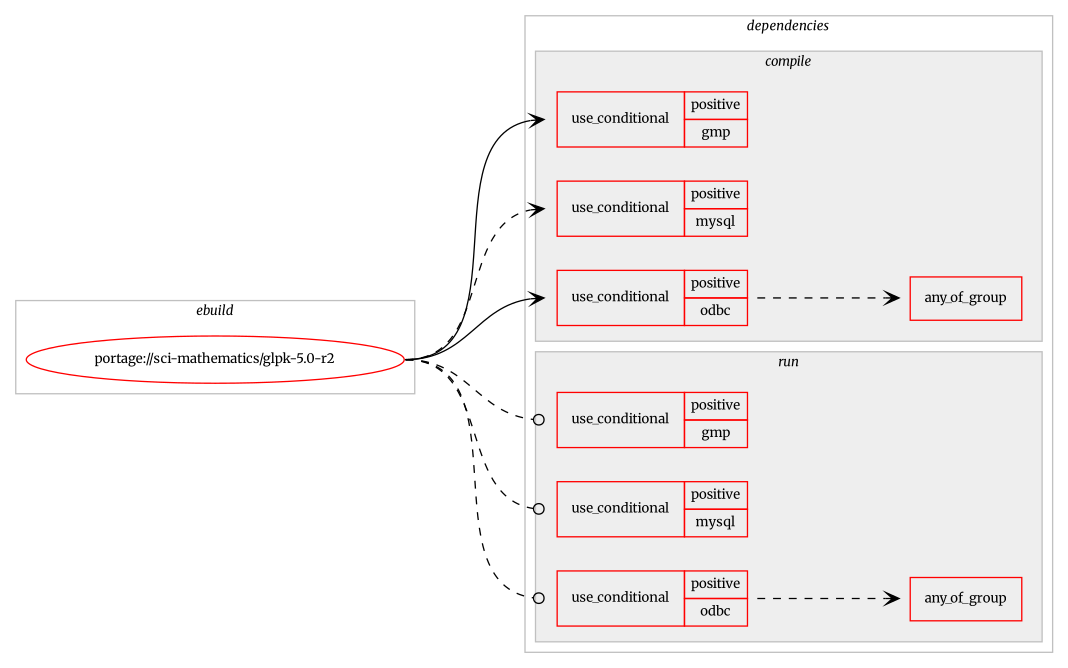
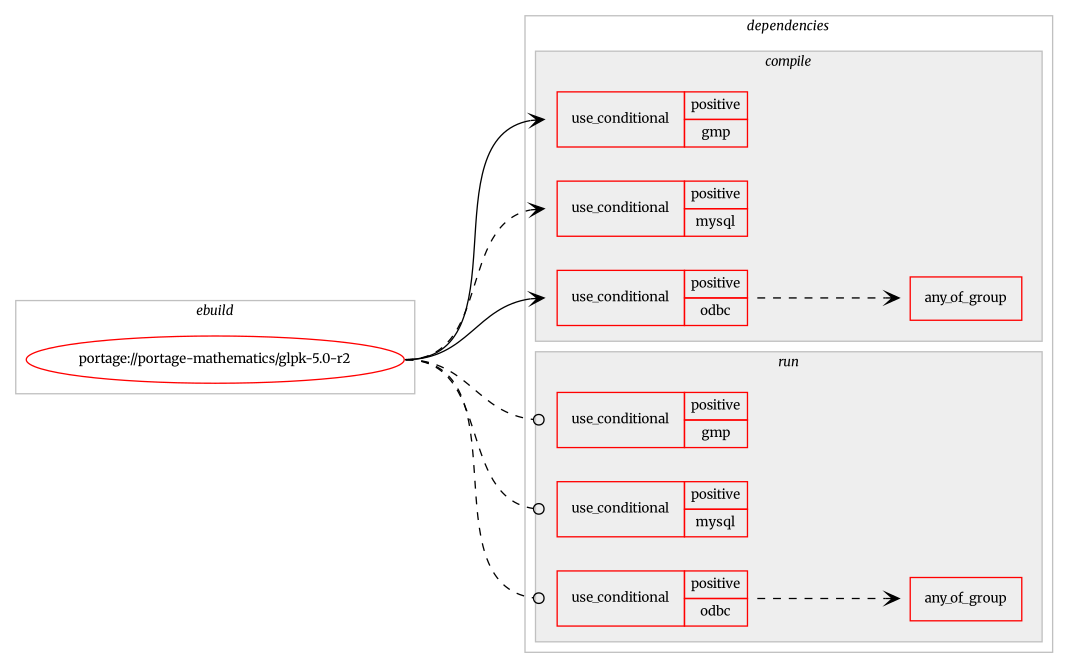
node "portage://sci-mathematics/glpk-5.0-r2": label "portage://sci-mathematics/glpk-5.0-r2" -> "portage://portage-mathematics/glpk-5.0-r2"
